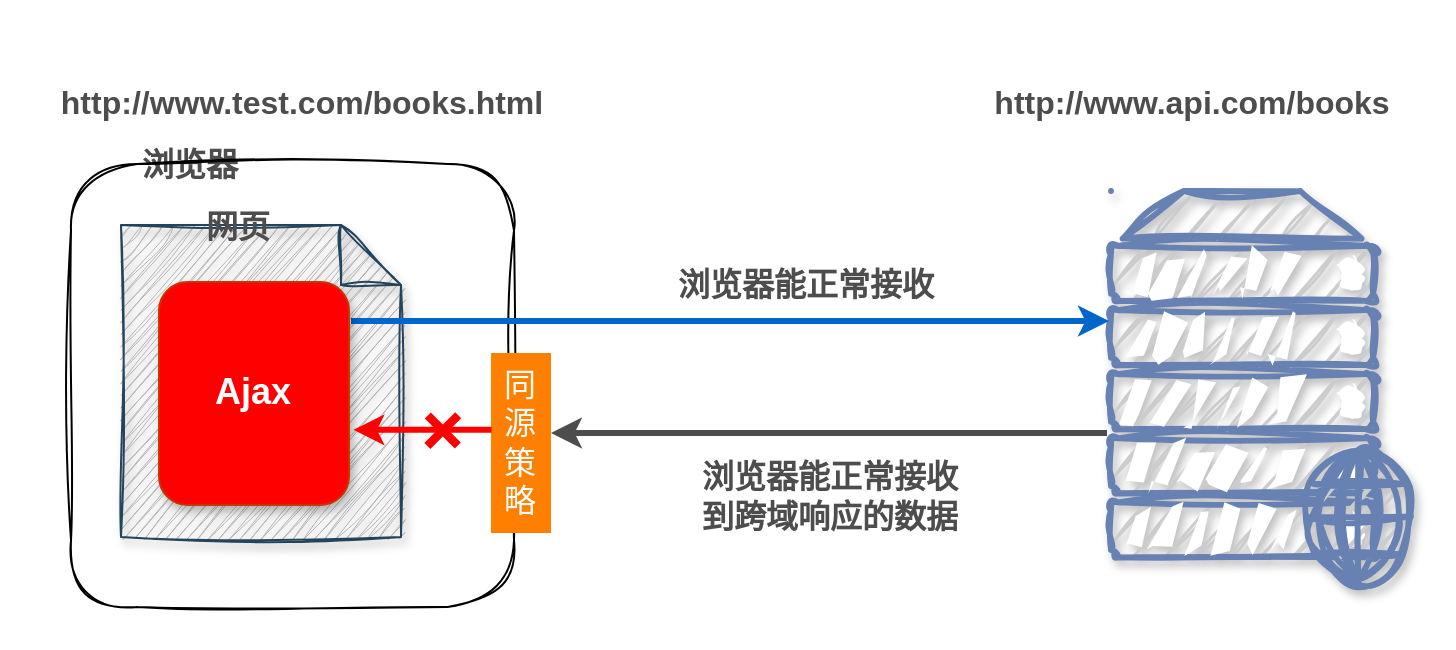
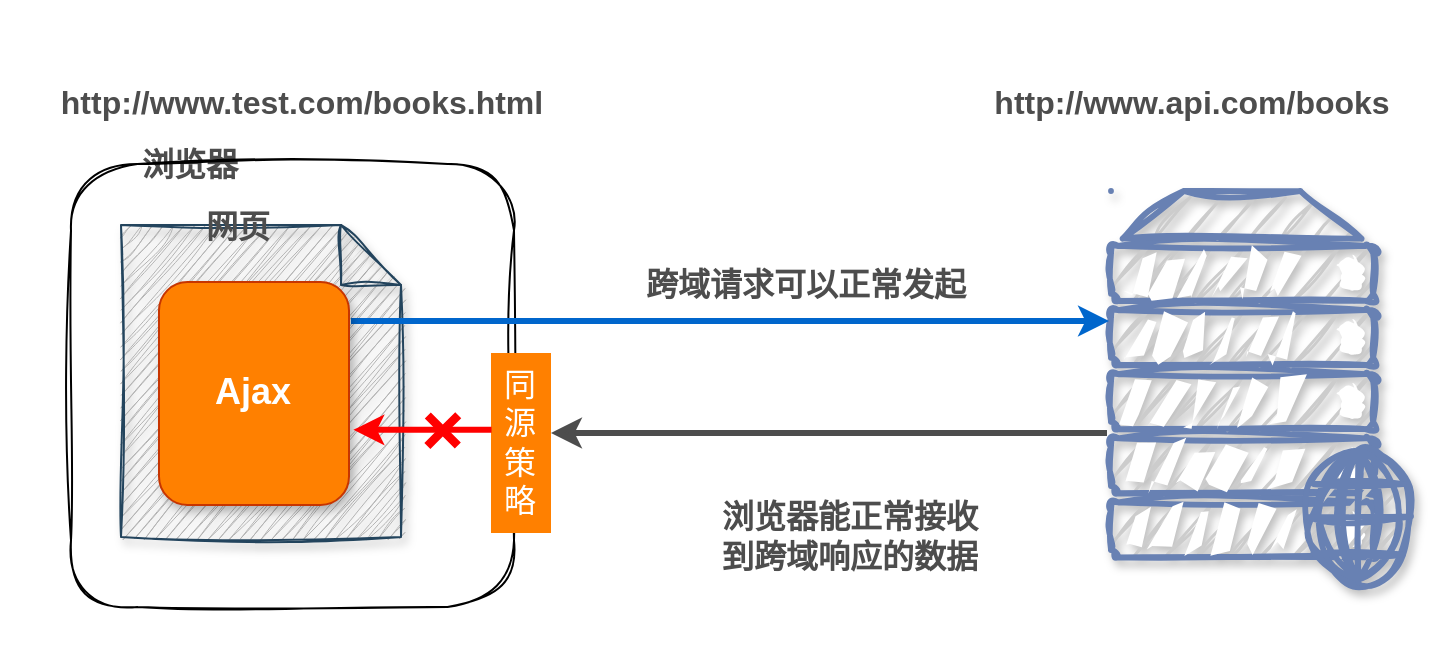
node "浏览器能正常接收": label "浏览器能正常接收" -> "跨域请求可以正常发起"
node "Ajax": fillcolor #ff0000 -> #ff8000
node "浏览器能正常接收 到跨域响应的数据": moved (831, 497) -> (851, 537)
